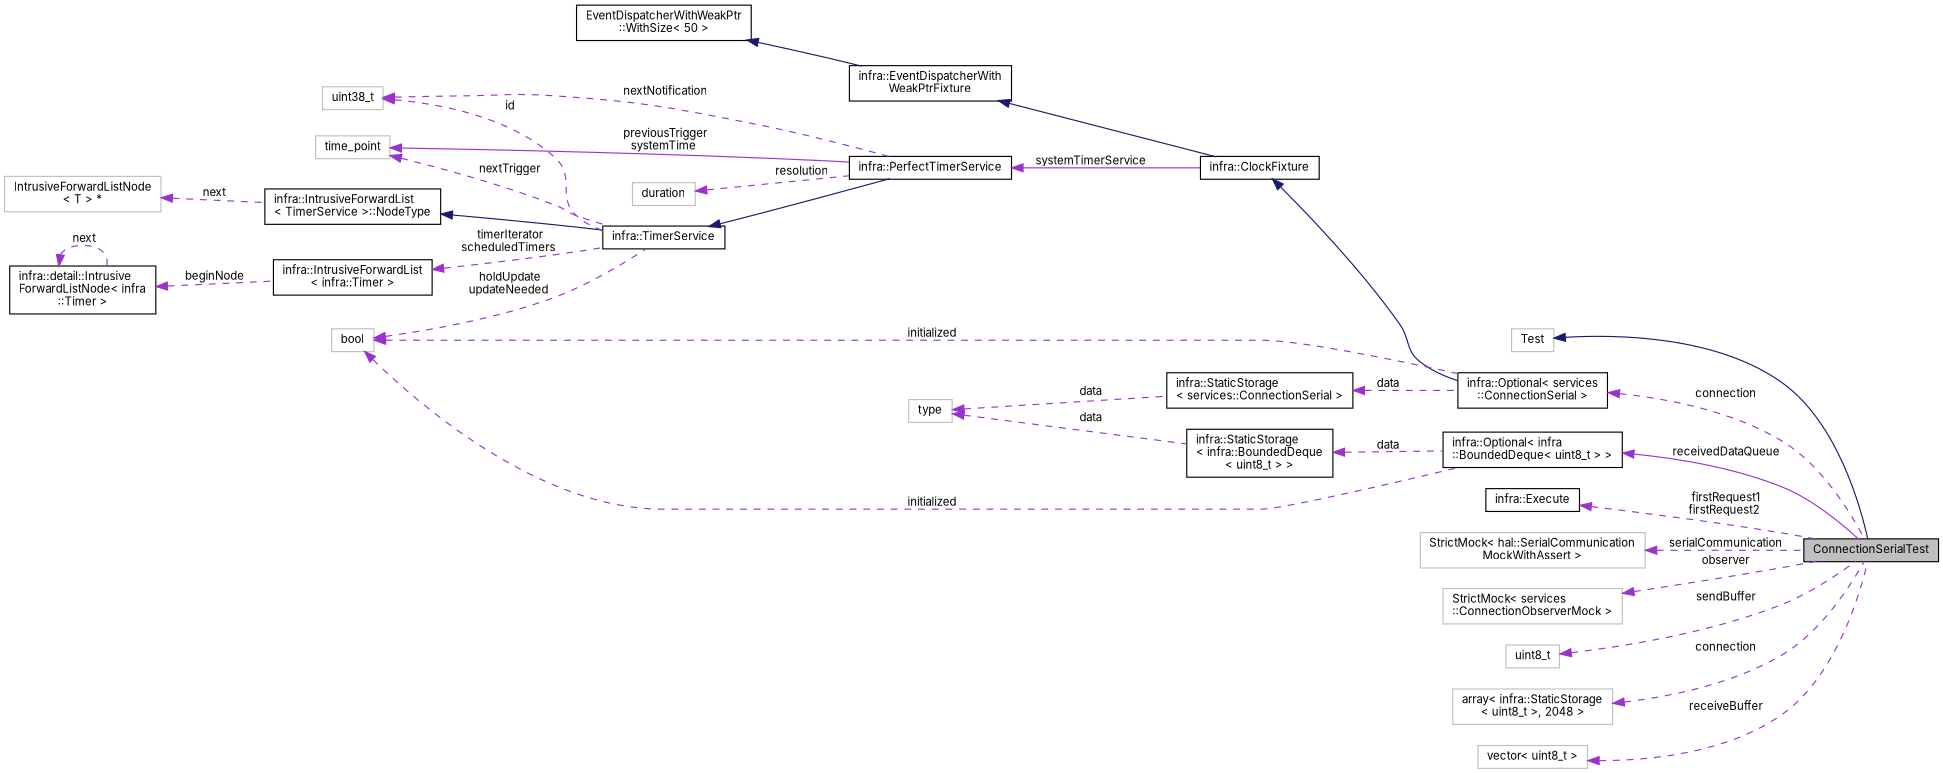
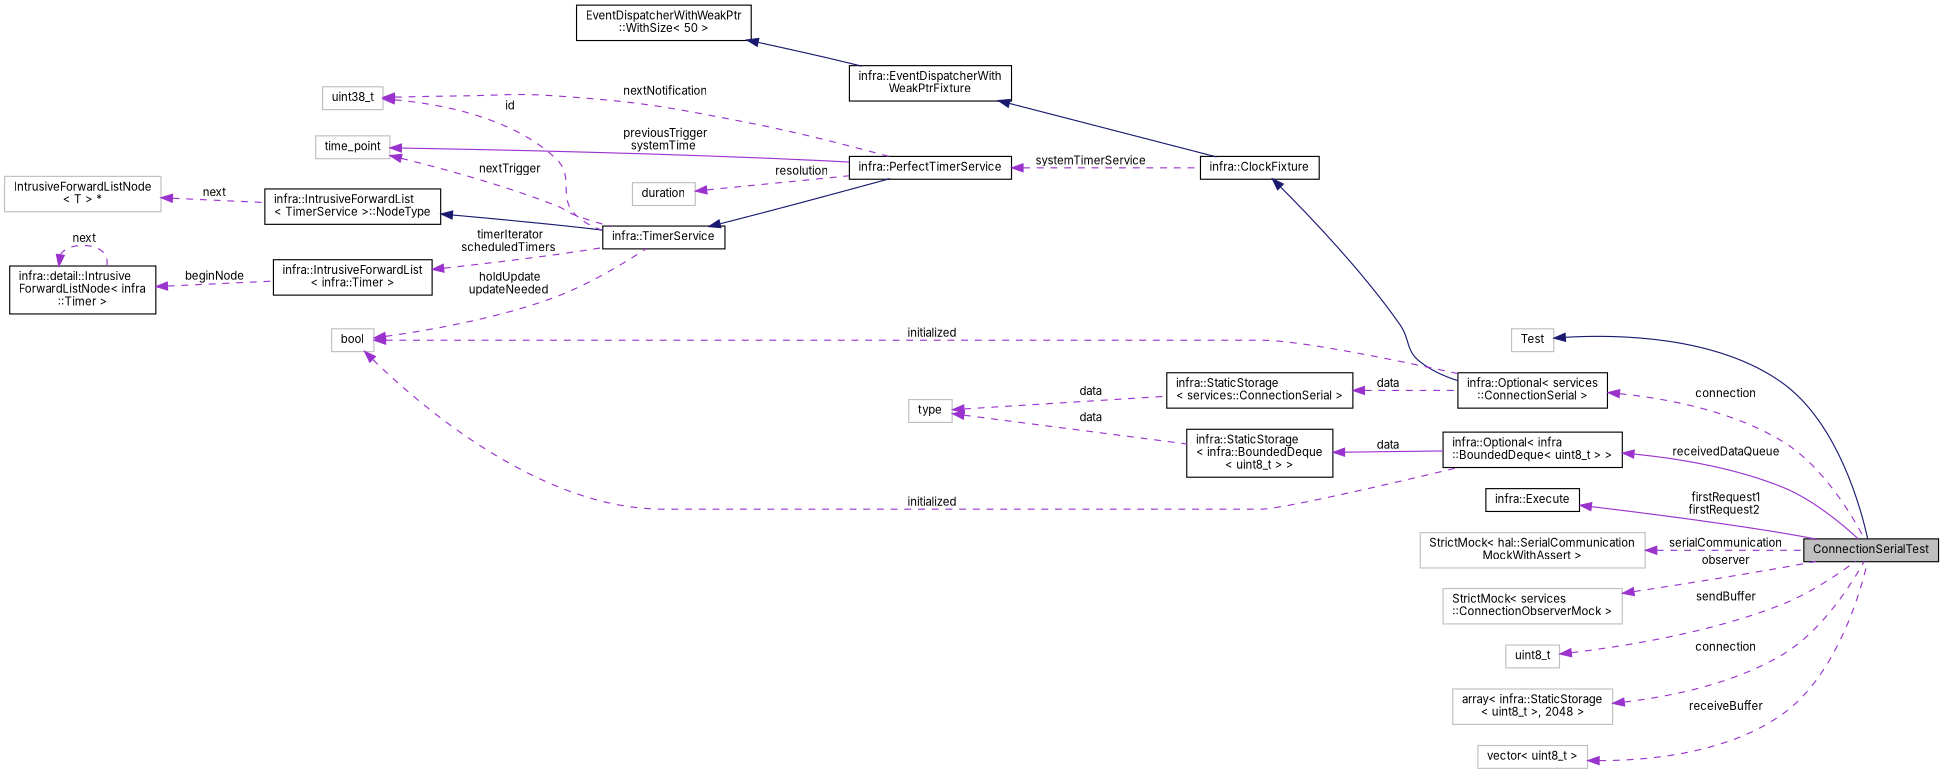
edge "infra::ClockFixture" -> "infra::PerfectTimerService": style solid -> dashed
edge "infra::Optional< infra ::BoundedDeque< uint8_t > >" -> "infra::StaticStorage < infra::BoundedDeque < uint8_t > >": style dashed -> solid
edge "ConnectionSerialTest" -> "infra::Execute": style dashed -> solid
